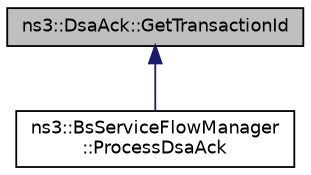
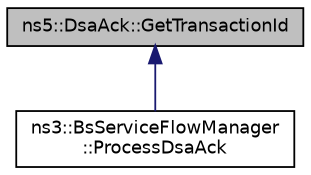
node "ns3::DsaAck::GetTransactionId": label "ns3::DsaAck::GetTransactionId" -> "ns5::DsaAck::GetTransactionId"
